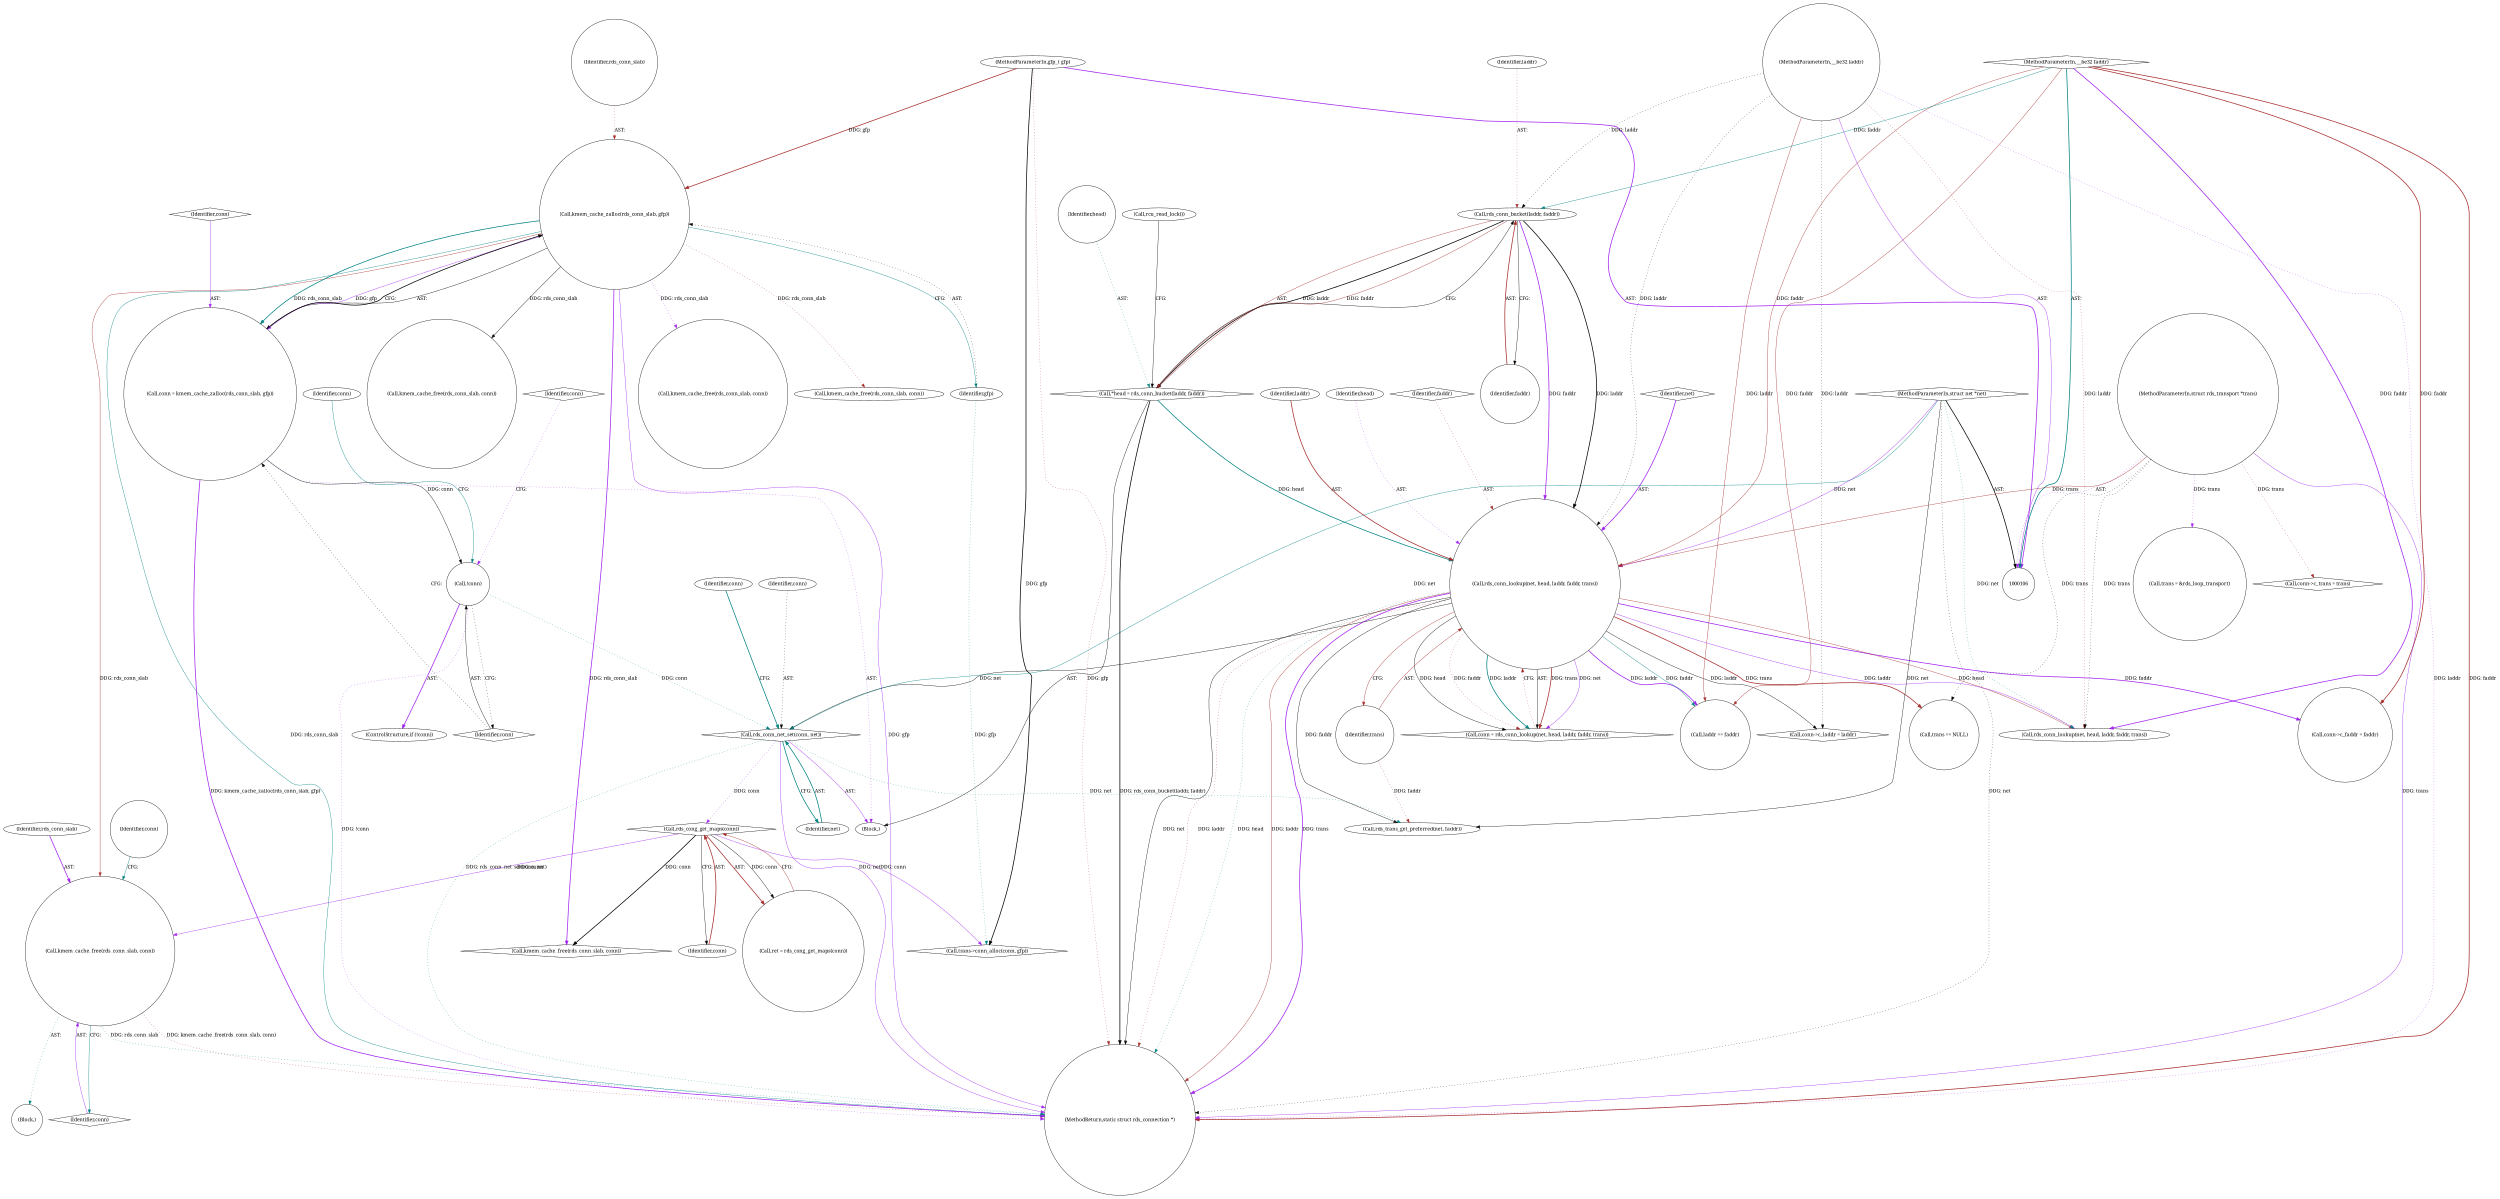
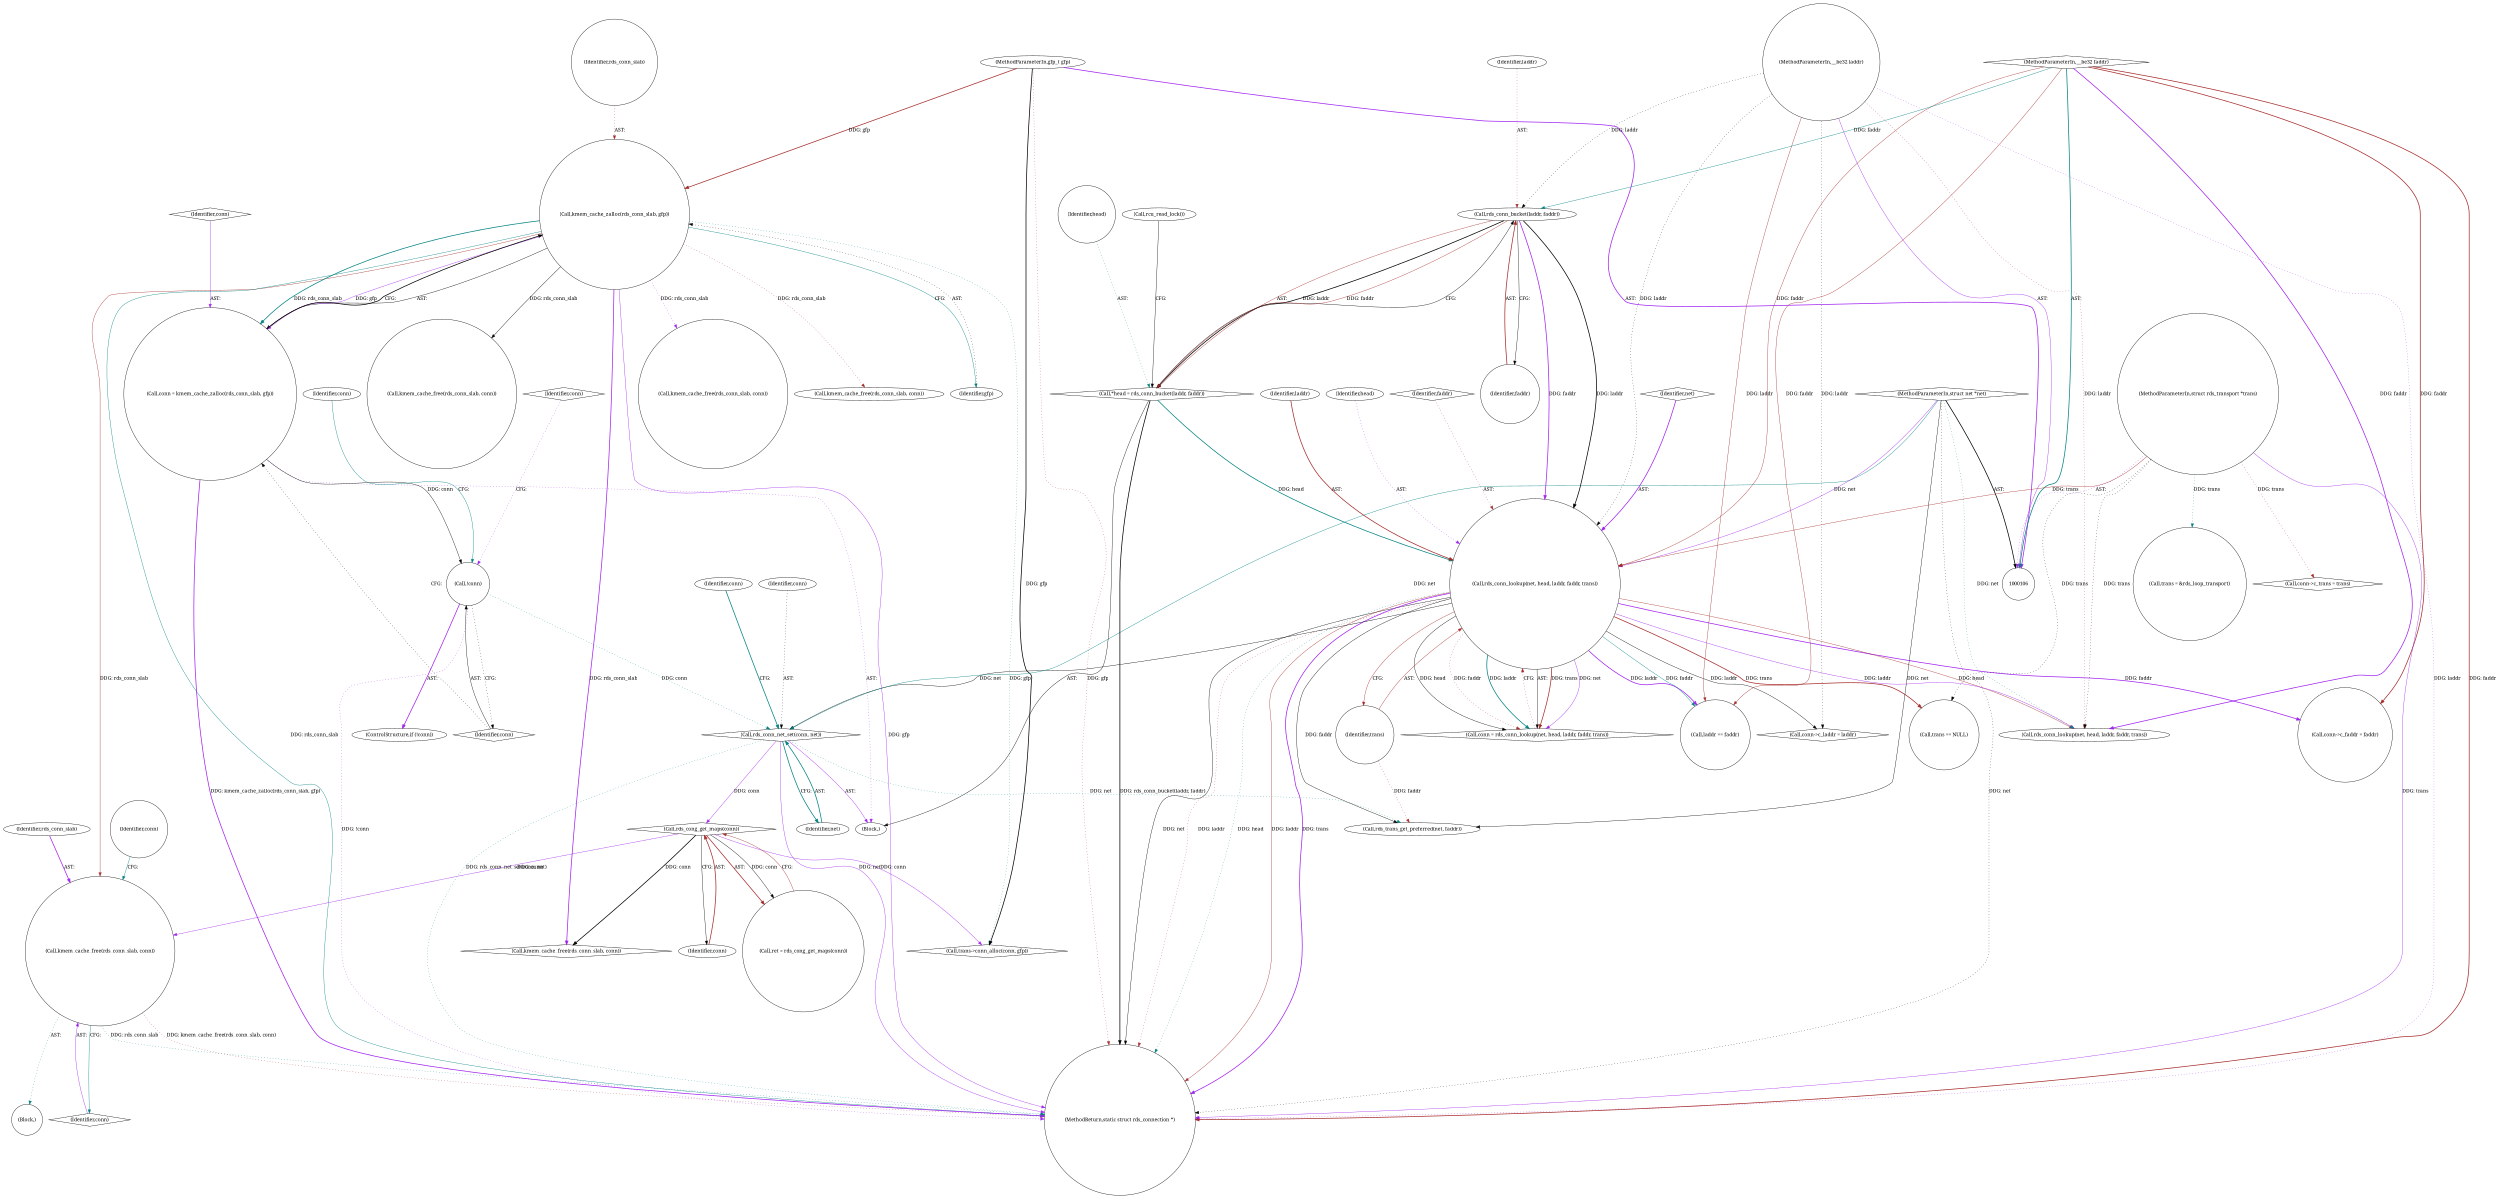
edge "(MethodParameterIn,struct rds_transport *trans)" -> "(Call,trans = &rds_loop_transport)": color purple -> teal
edge "(Identifier,gfp)" -> "(Call,trans->conn_alloc(conn, gfp))": now "(Call,kmem_cache_zalloc(rds_conn_slab, gfp))" -> "(Call,trans->conn_alloc(conn, gfp))"
edge "(Call,rds_conn_net_set(conn, net))" -> "(Call,rds_cong_get_maps(conn))": style dotted -> solid
